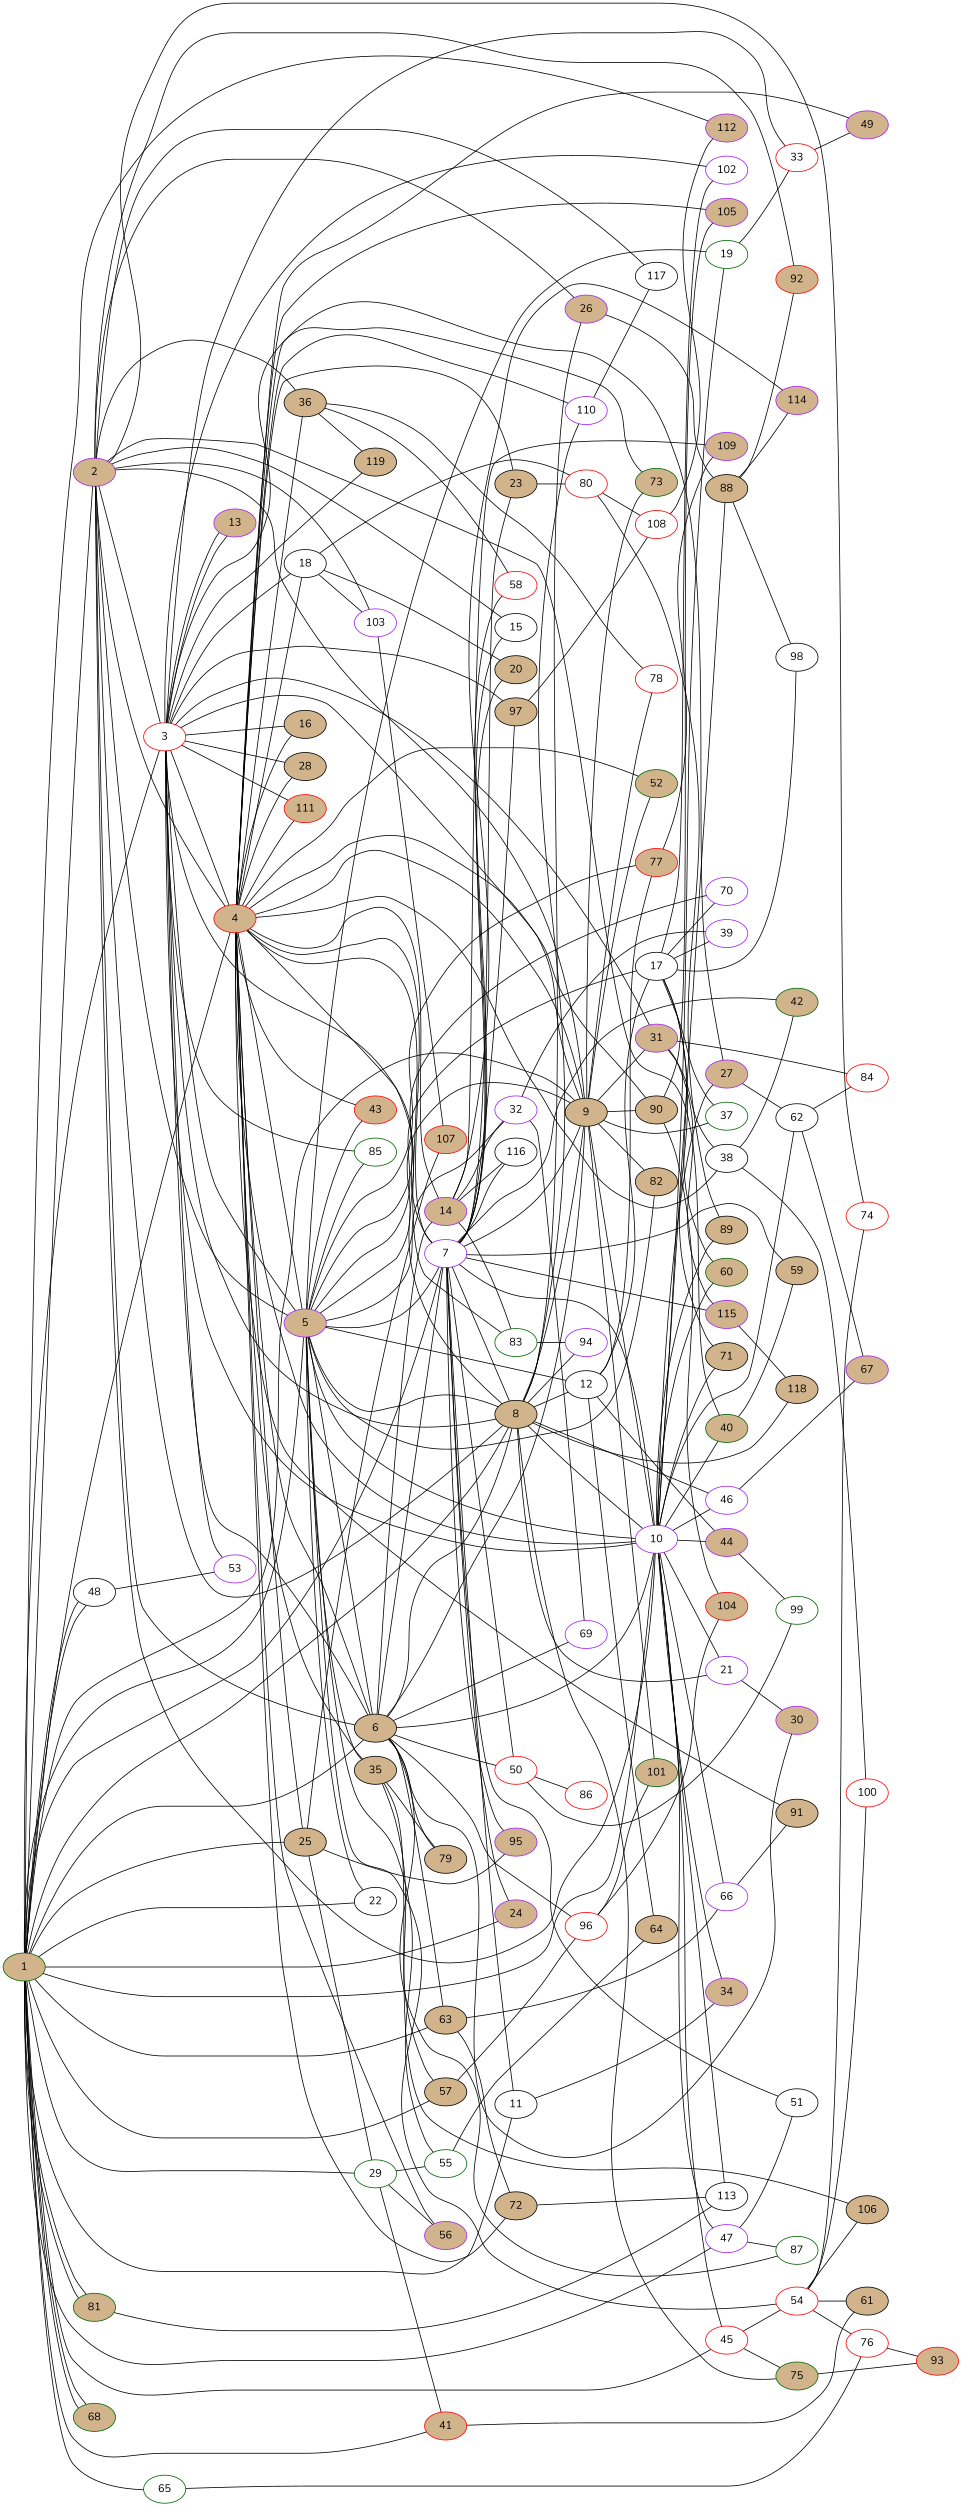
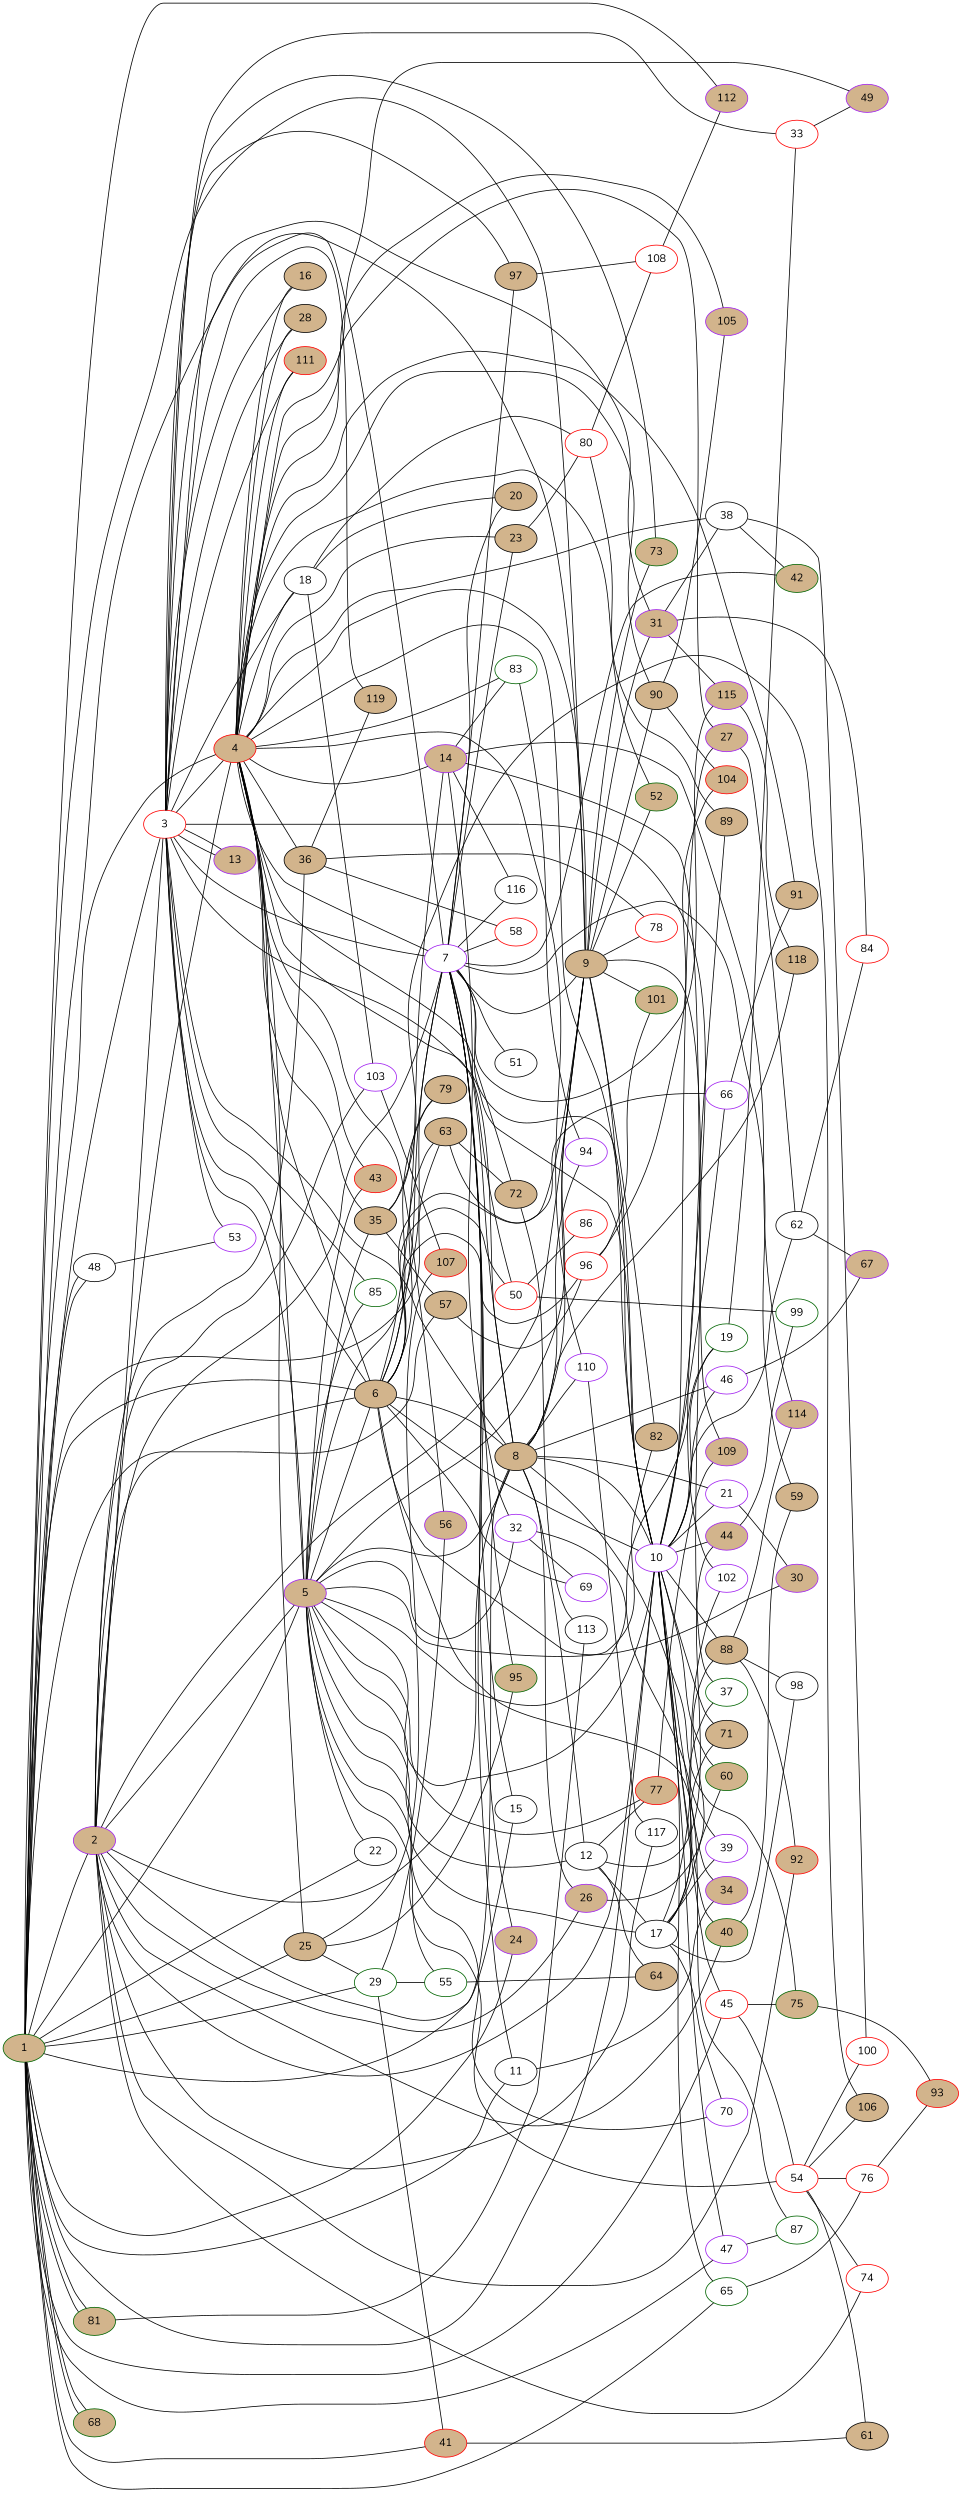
edge "7" -- "2": added
node "95": color purple -> darkgreen
edge "10" -- "113": now "10" -- "65"
edge "51" -- "47": removed
